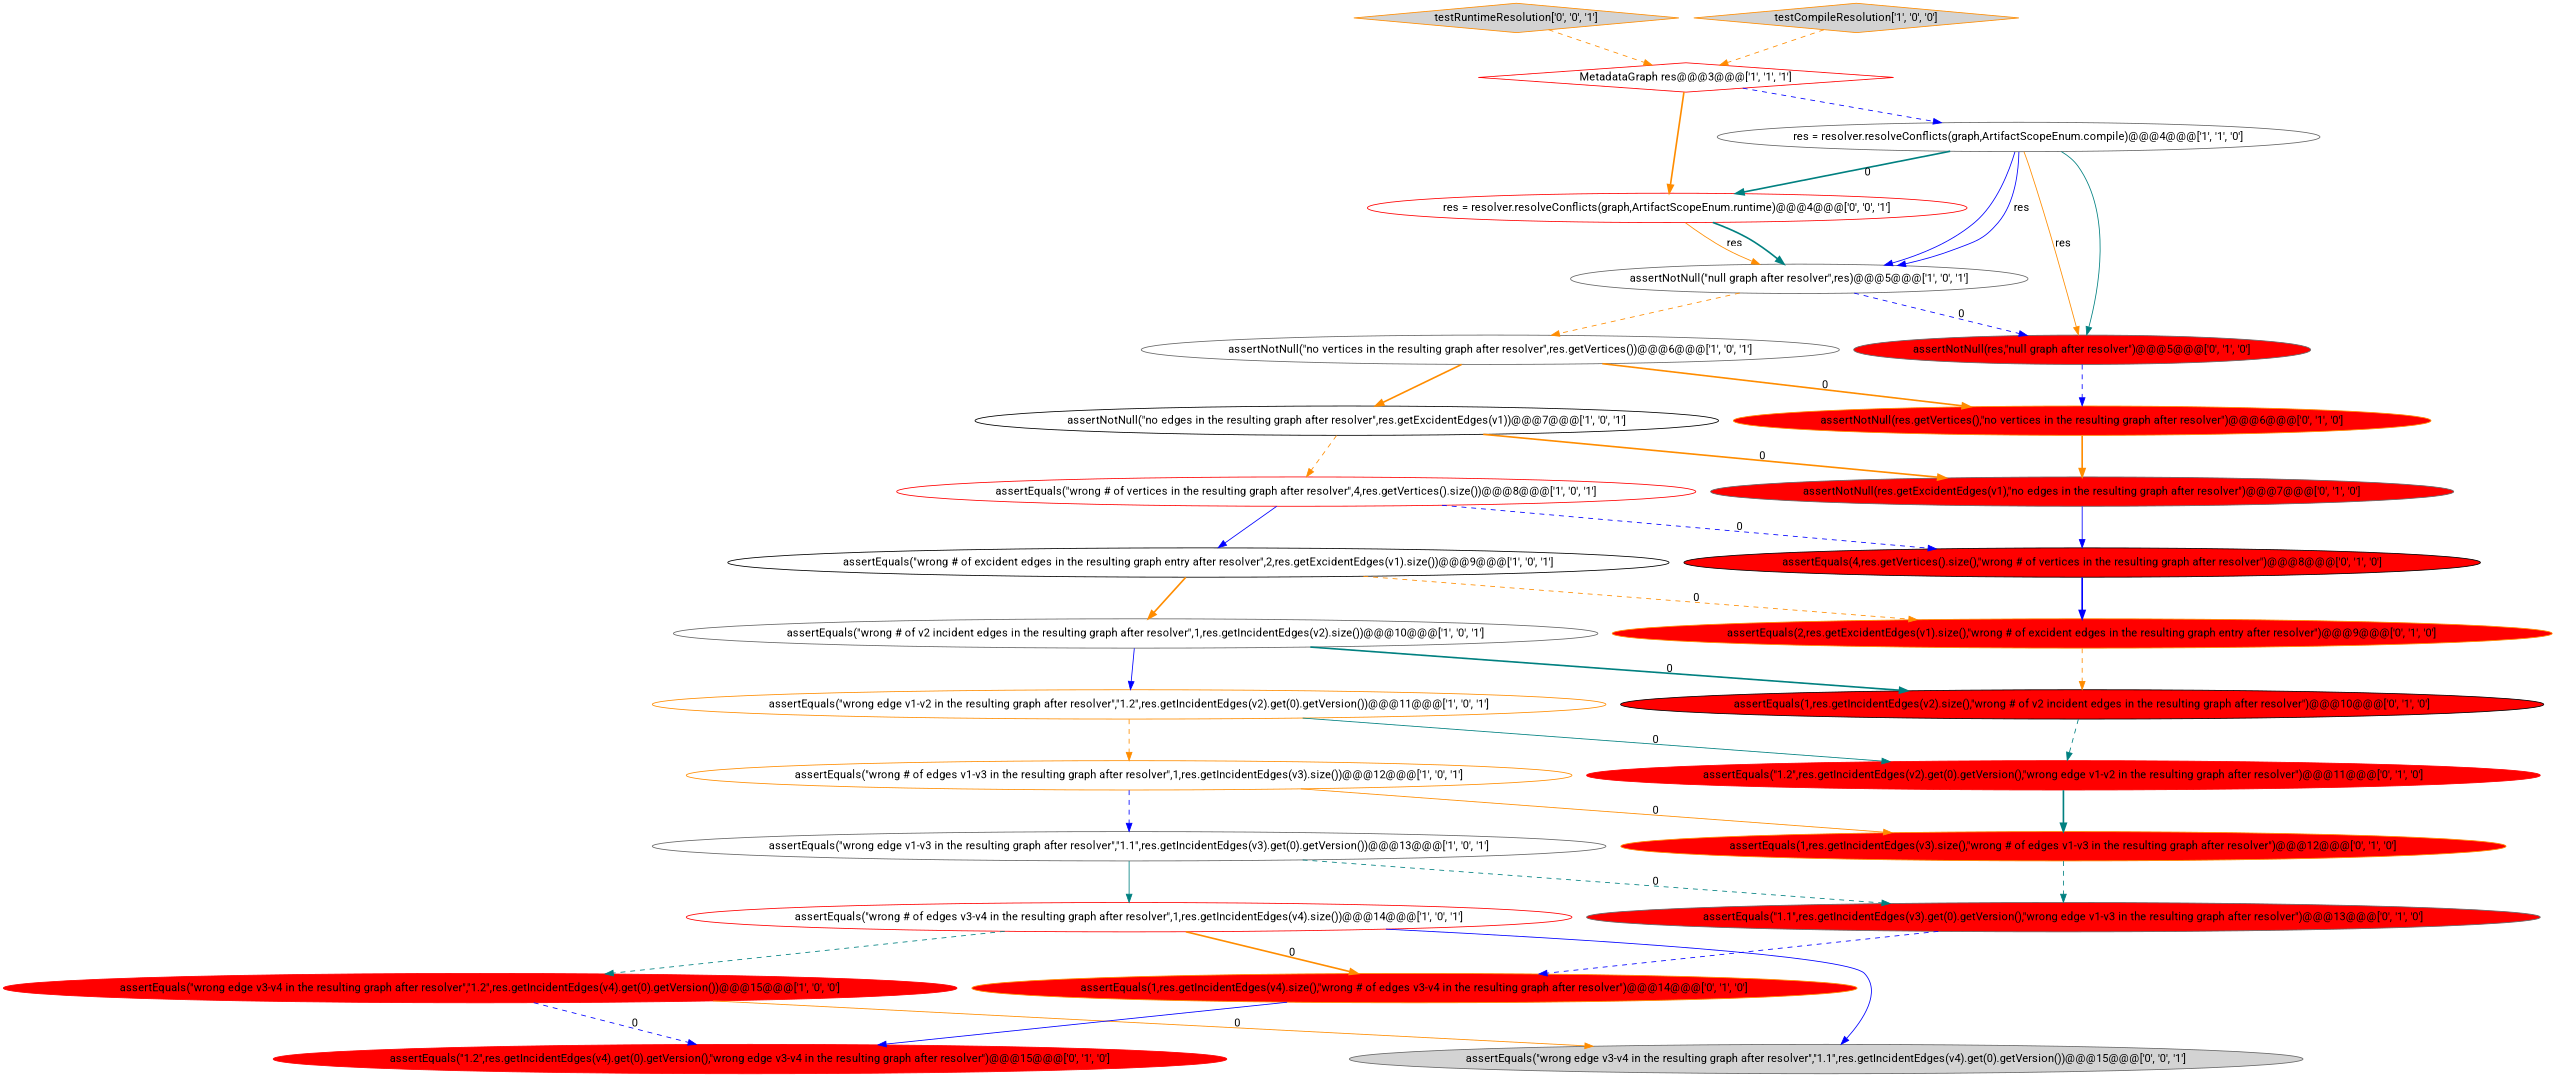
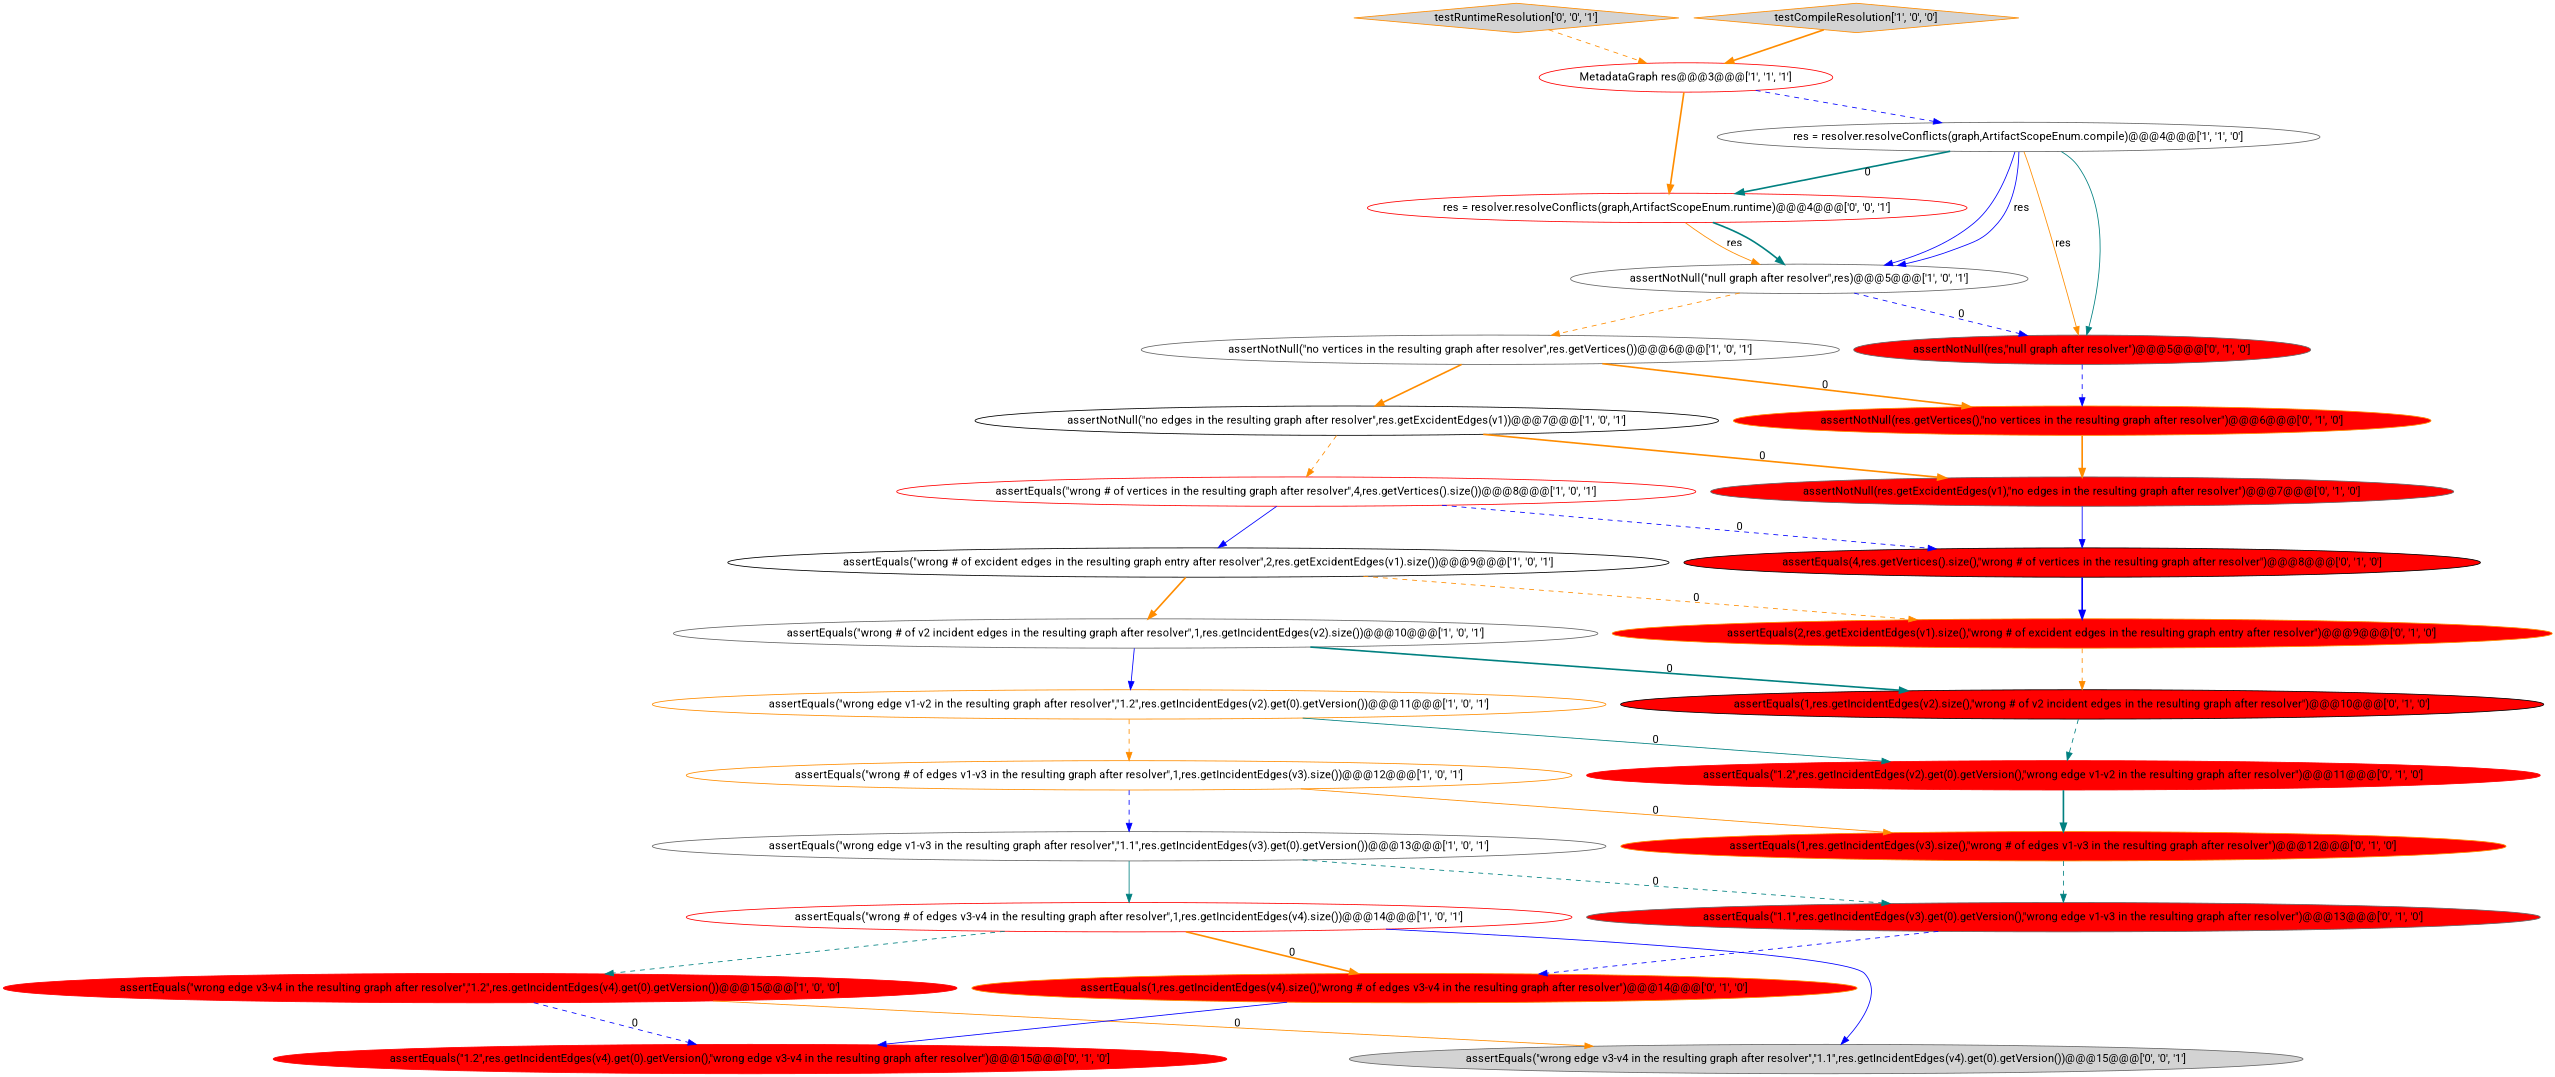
edge "testCompileResolution['1', '0', '0']" -> "MetadataGraph res@@@3@@@['1', '1', '1']": style dashed -> bold
node "MetadataGraph res@@@3@@@['1', '1', '1']": shape diamond -> ellipse
